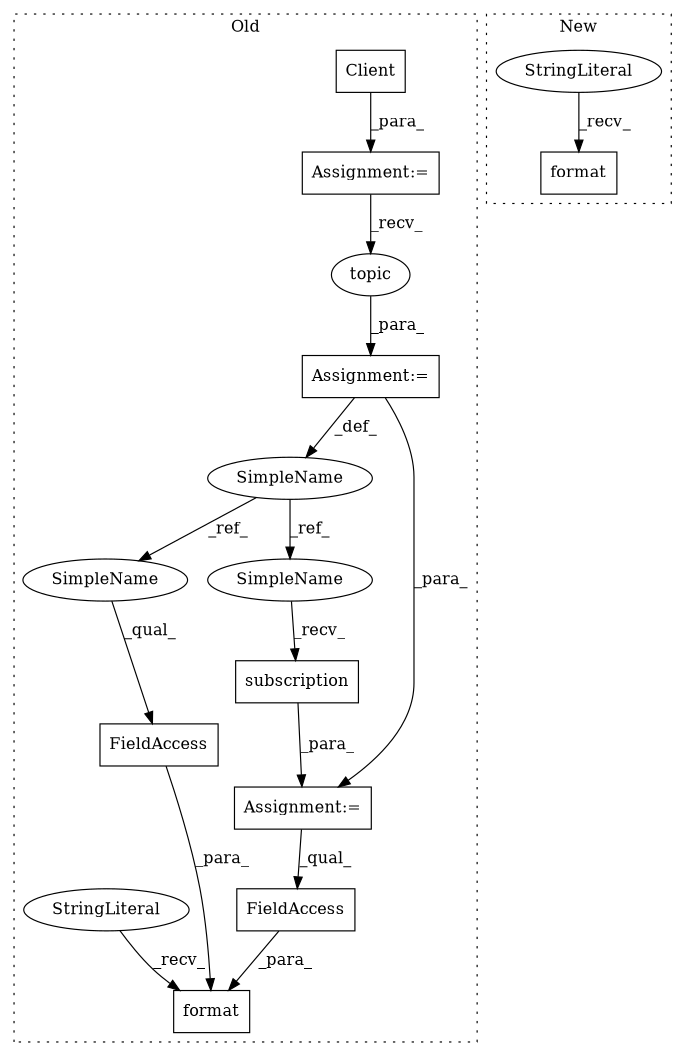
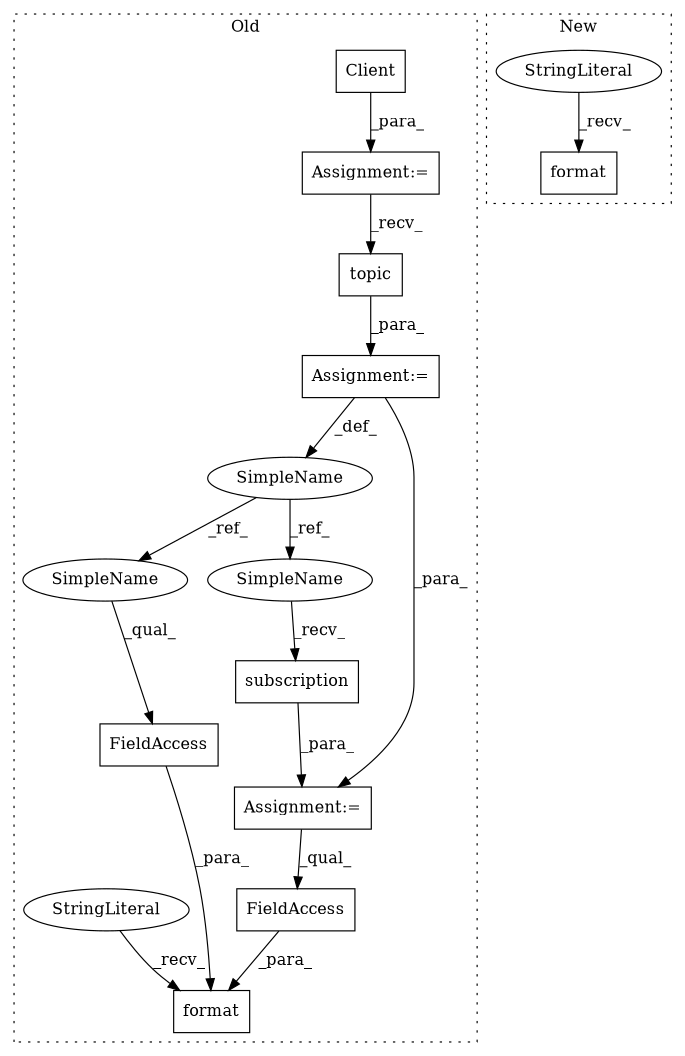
node "topic": shape ellipse -> box
